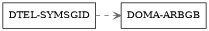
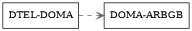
node "DTEL-SYMSGID": label "DTEL-SYMSGID" -> "DTEL-DOMA"
